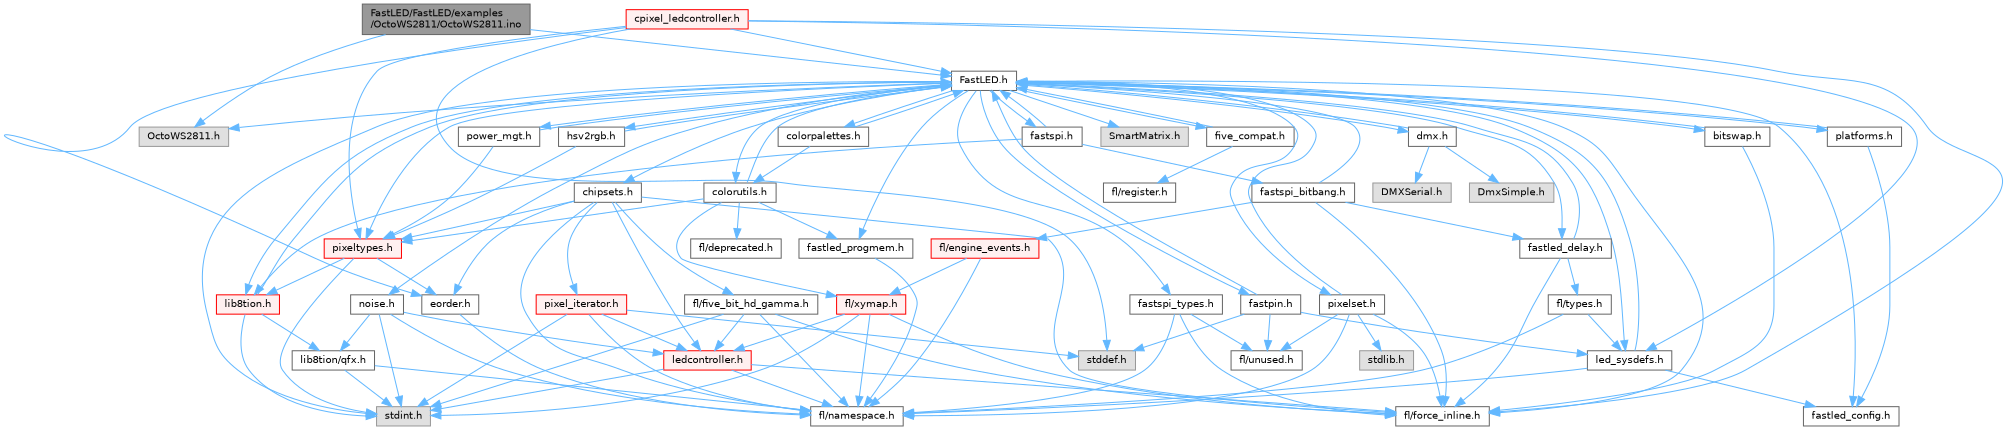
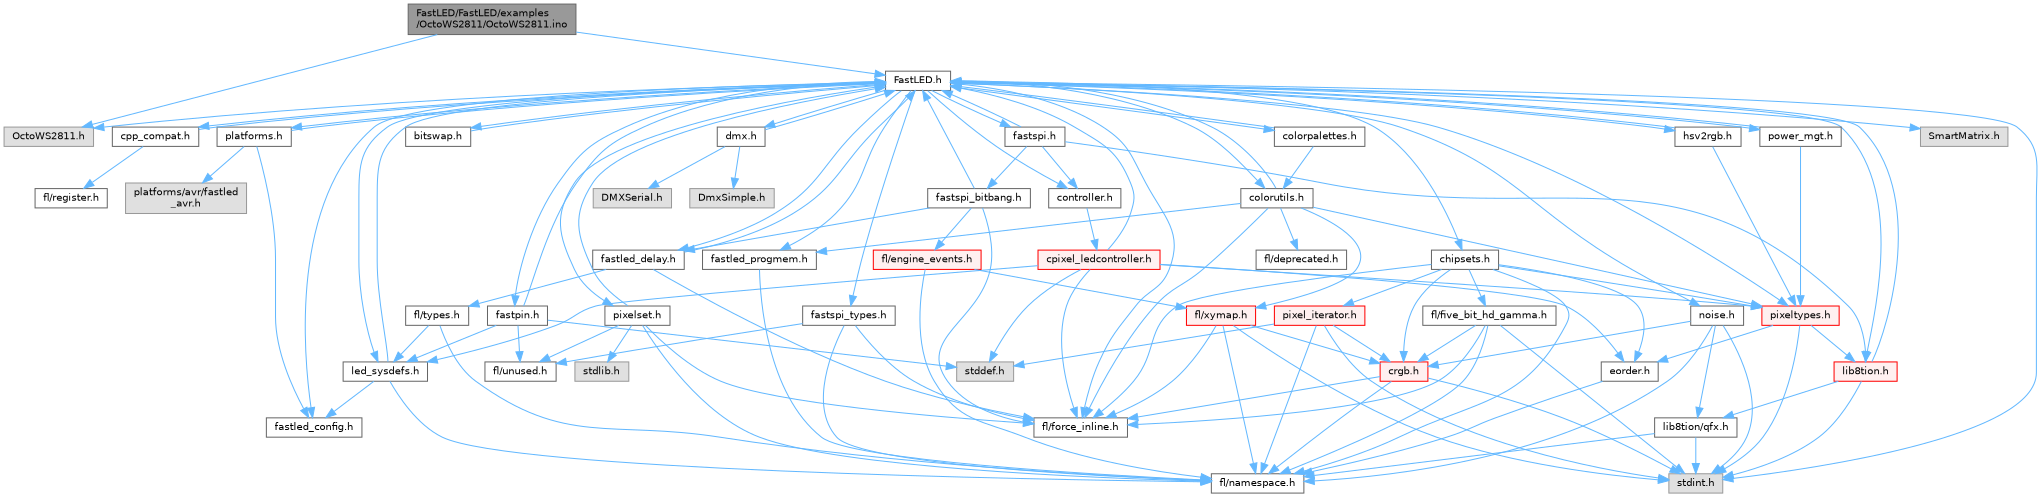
node "five_compat.h": label "five_compat.h" -> "cpp_compat.h"
node "platforms/avr/fastled _avr.h": added
node "controller.h": added
node "ledcontroller.h": label "ledcontroller.h" -> "crgb.h"
edge "bitswap.h" -> "fl/force_inline.h": now "colorutils.h" -> "fl/force_inline.h"
